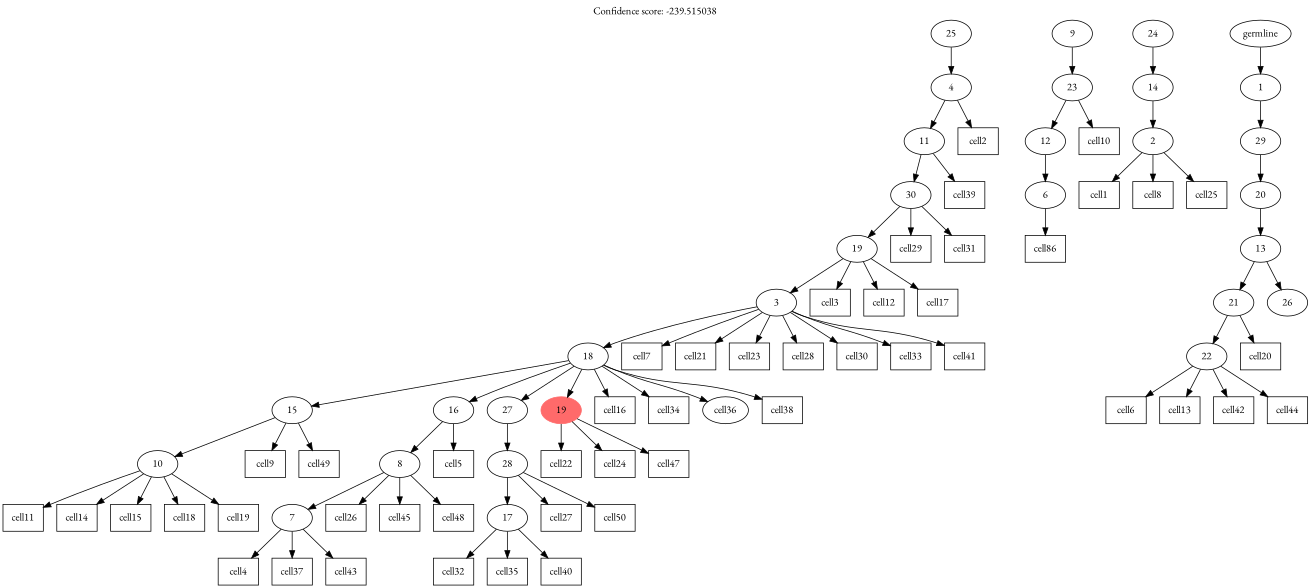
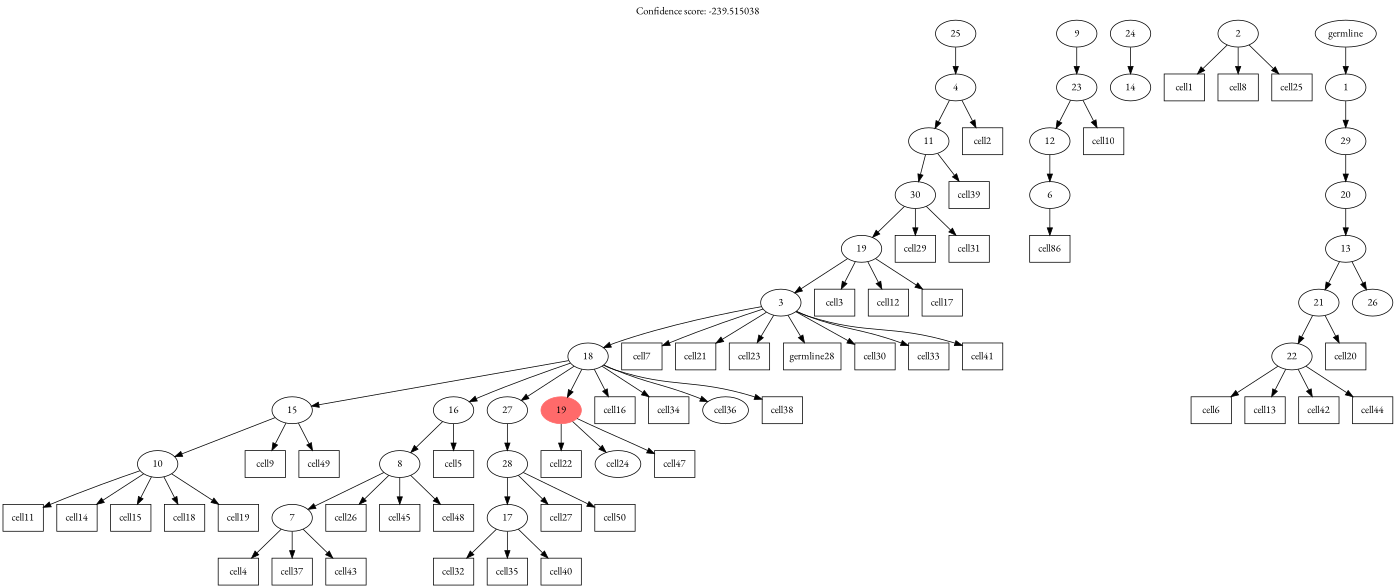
edge "14" -> "2": removed
node "cell28": label "cell28" -> "germline28"
node "cell24": shape box -> ellipse
